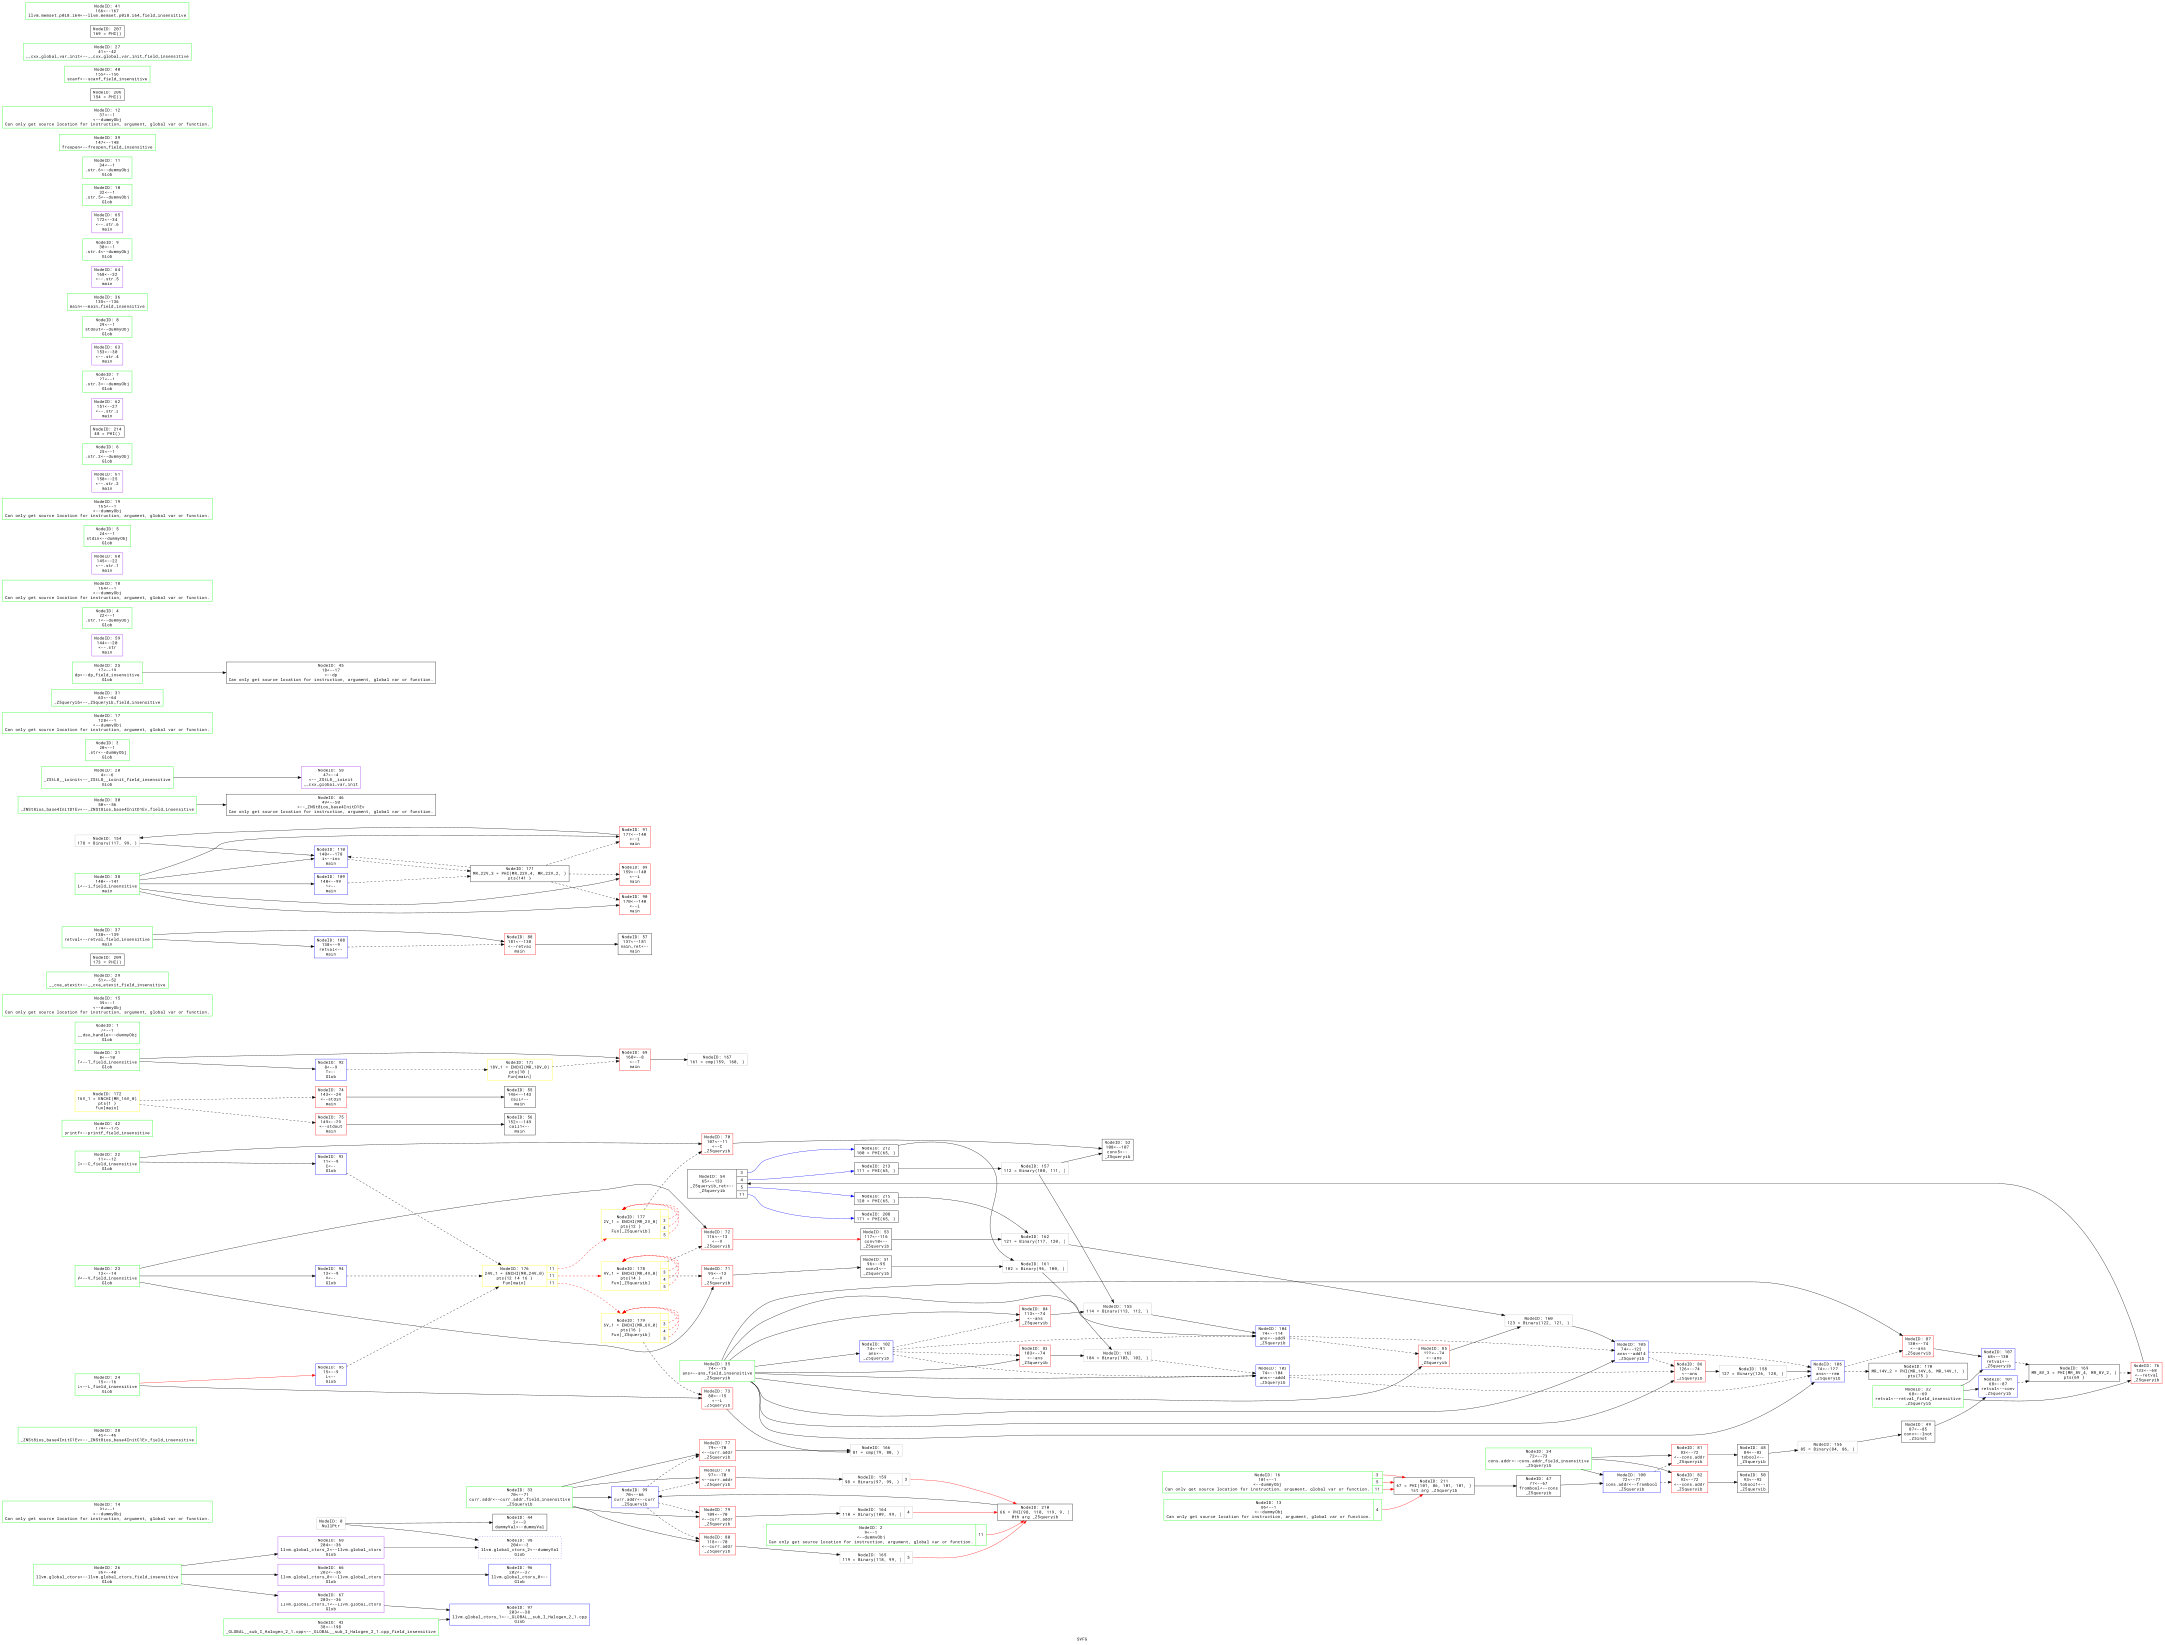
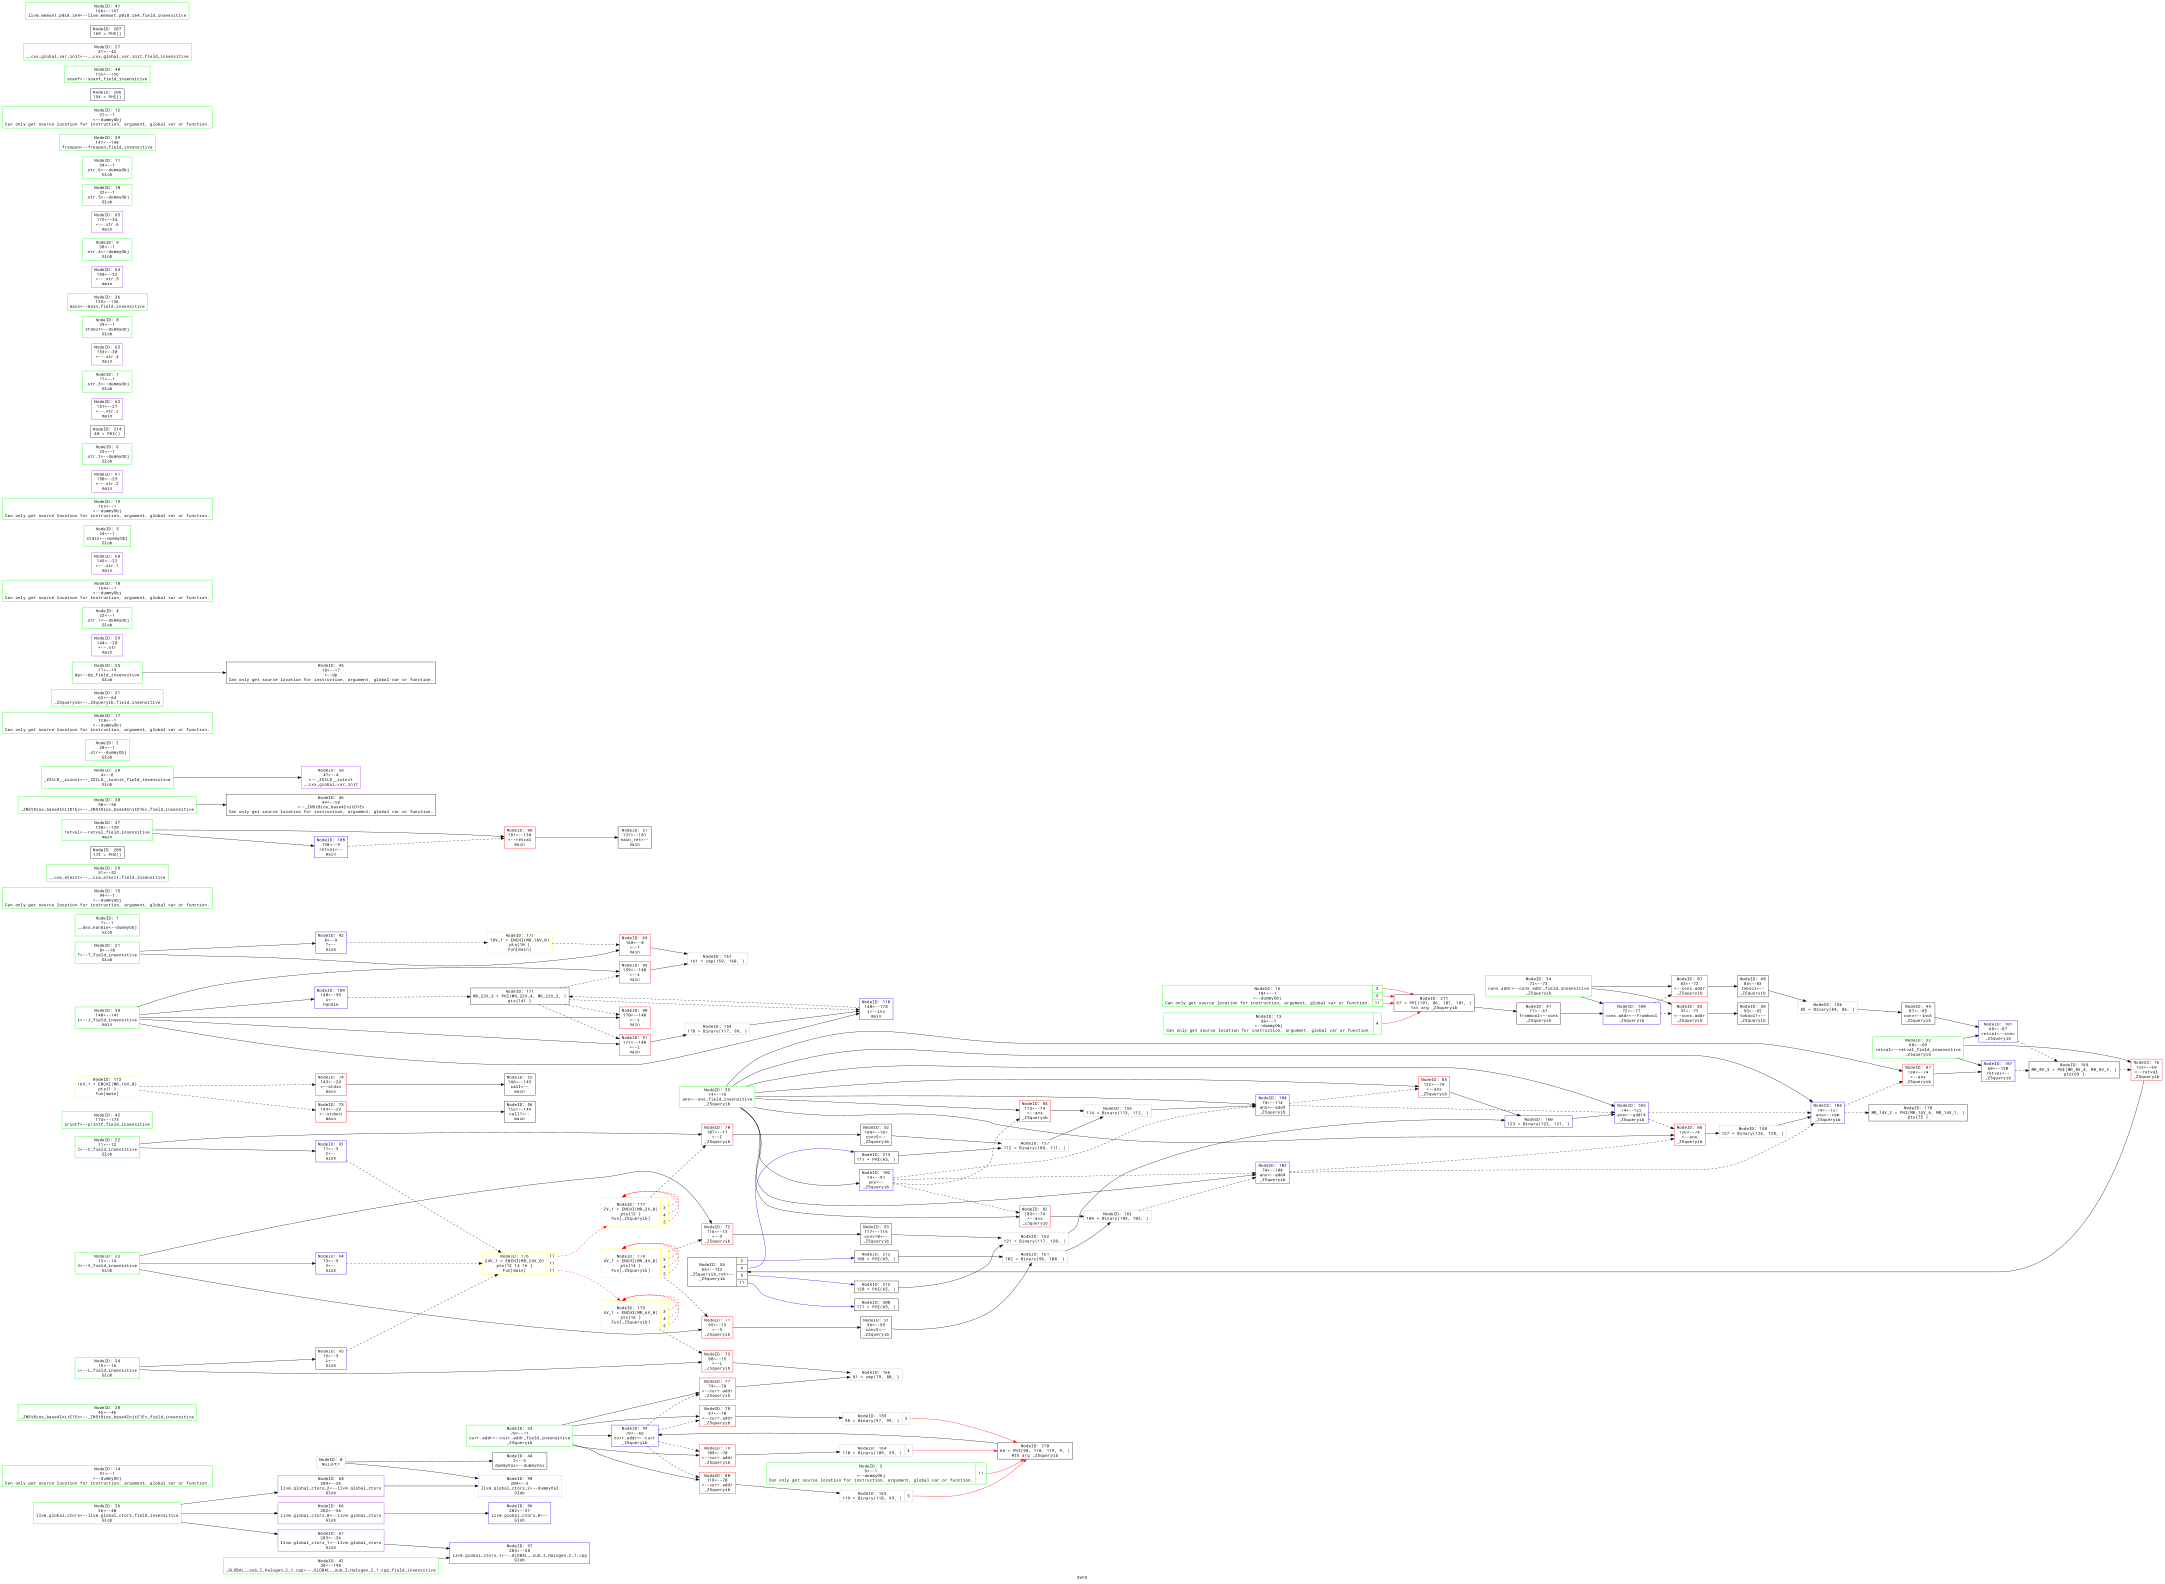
node "NodeID: 109": text "main" -> "handle"
edge "NodeID: 89" -> "NodeID: 167": added
edge "NodeID: 157" -> "NodeID: 52": reversed
edge "NodeID: 72" -> "NodeID: 53": color red -> black
edge "NodeID: 176" -> "NodeID: 178": removed
node "NodeID: 160": color grey -> blue
edge "NodeID: 24" -> "NodeID: 95": color red -> black
node "NodeID: 49": text "_Z5lnot" -> "_Z5queryib"
